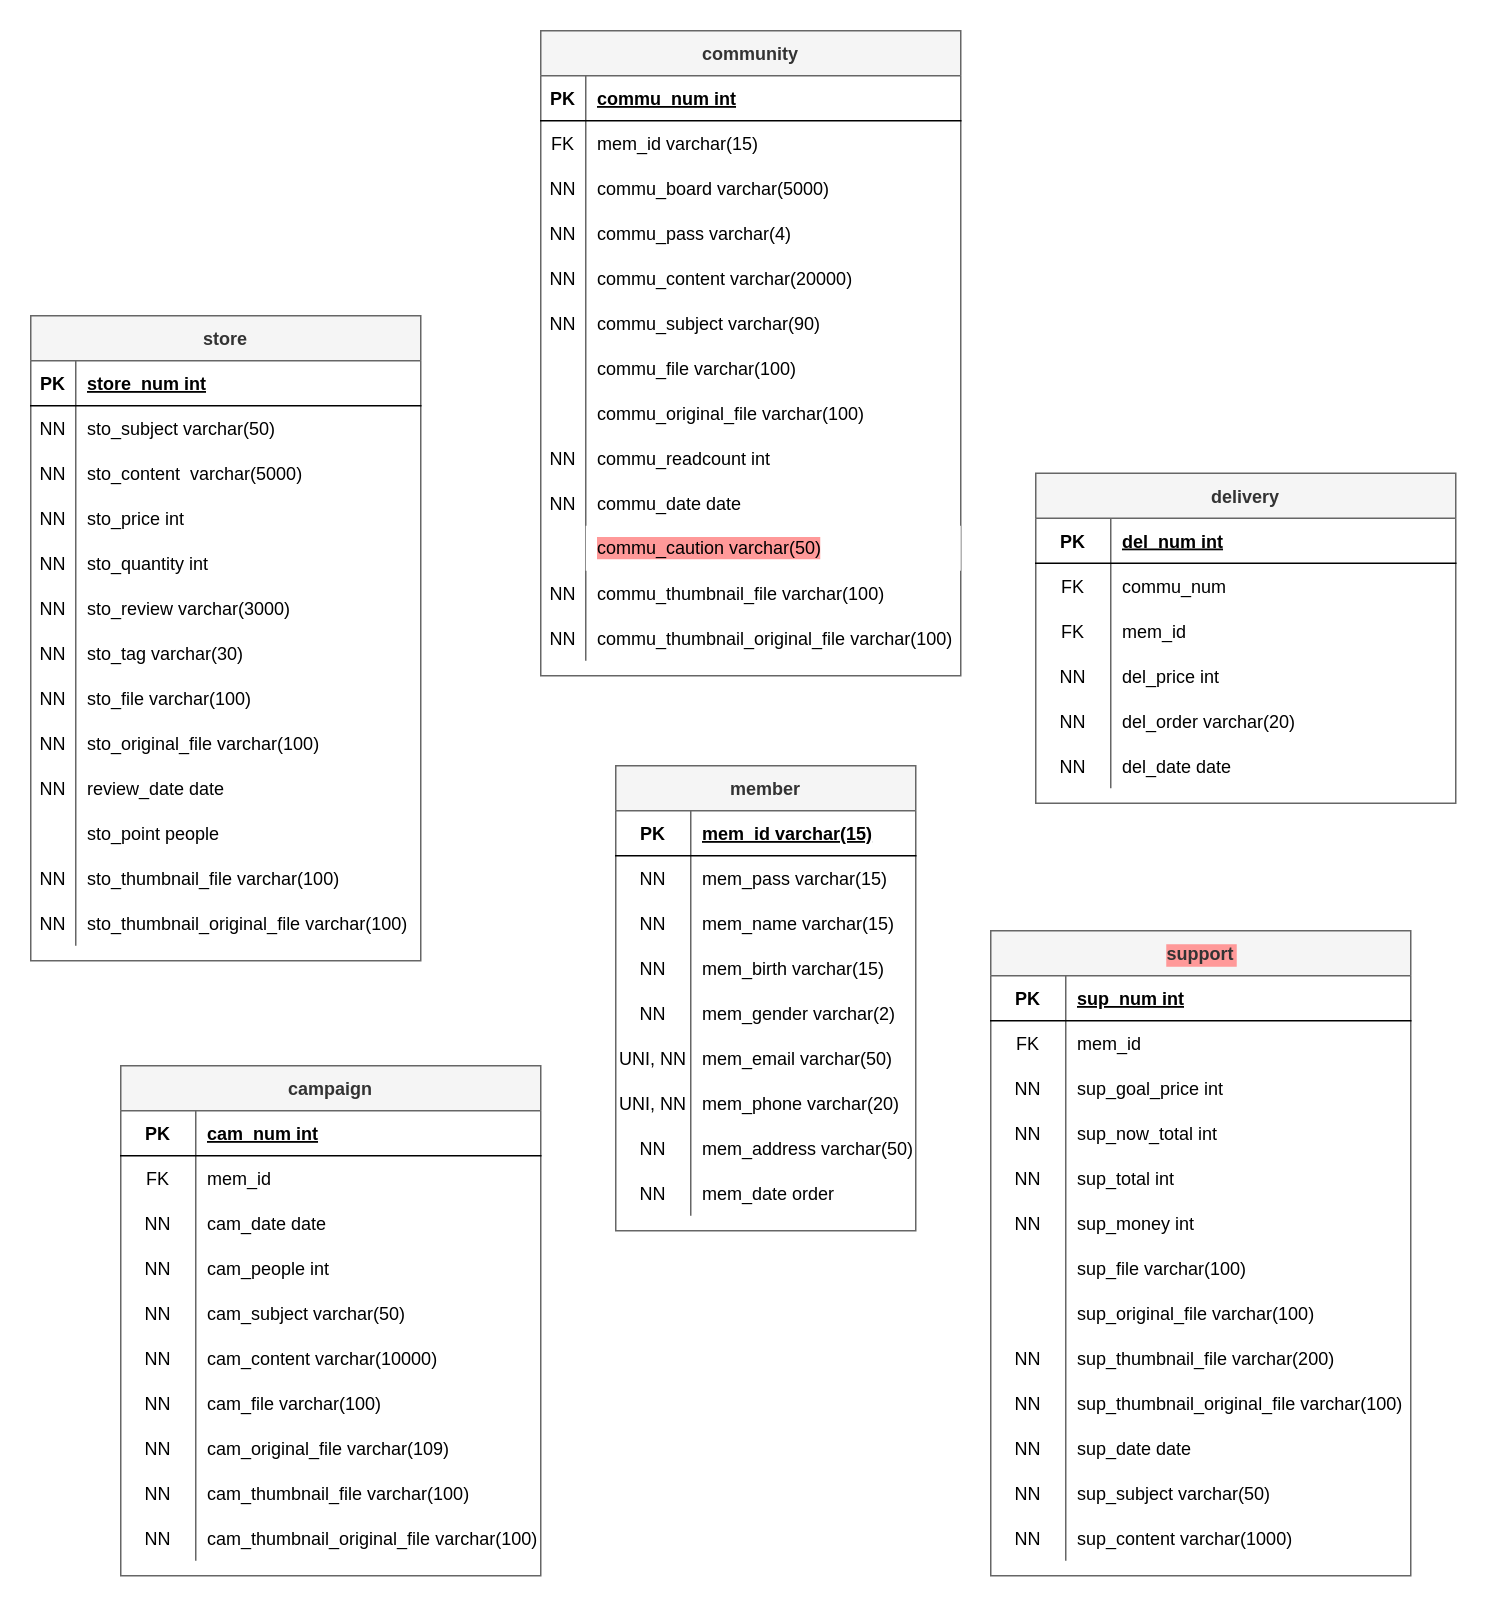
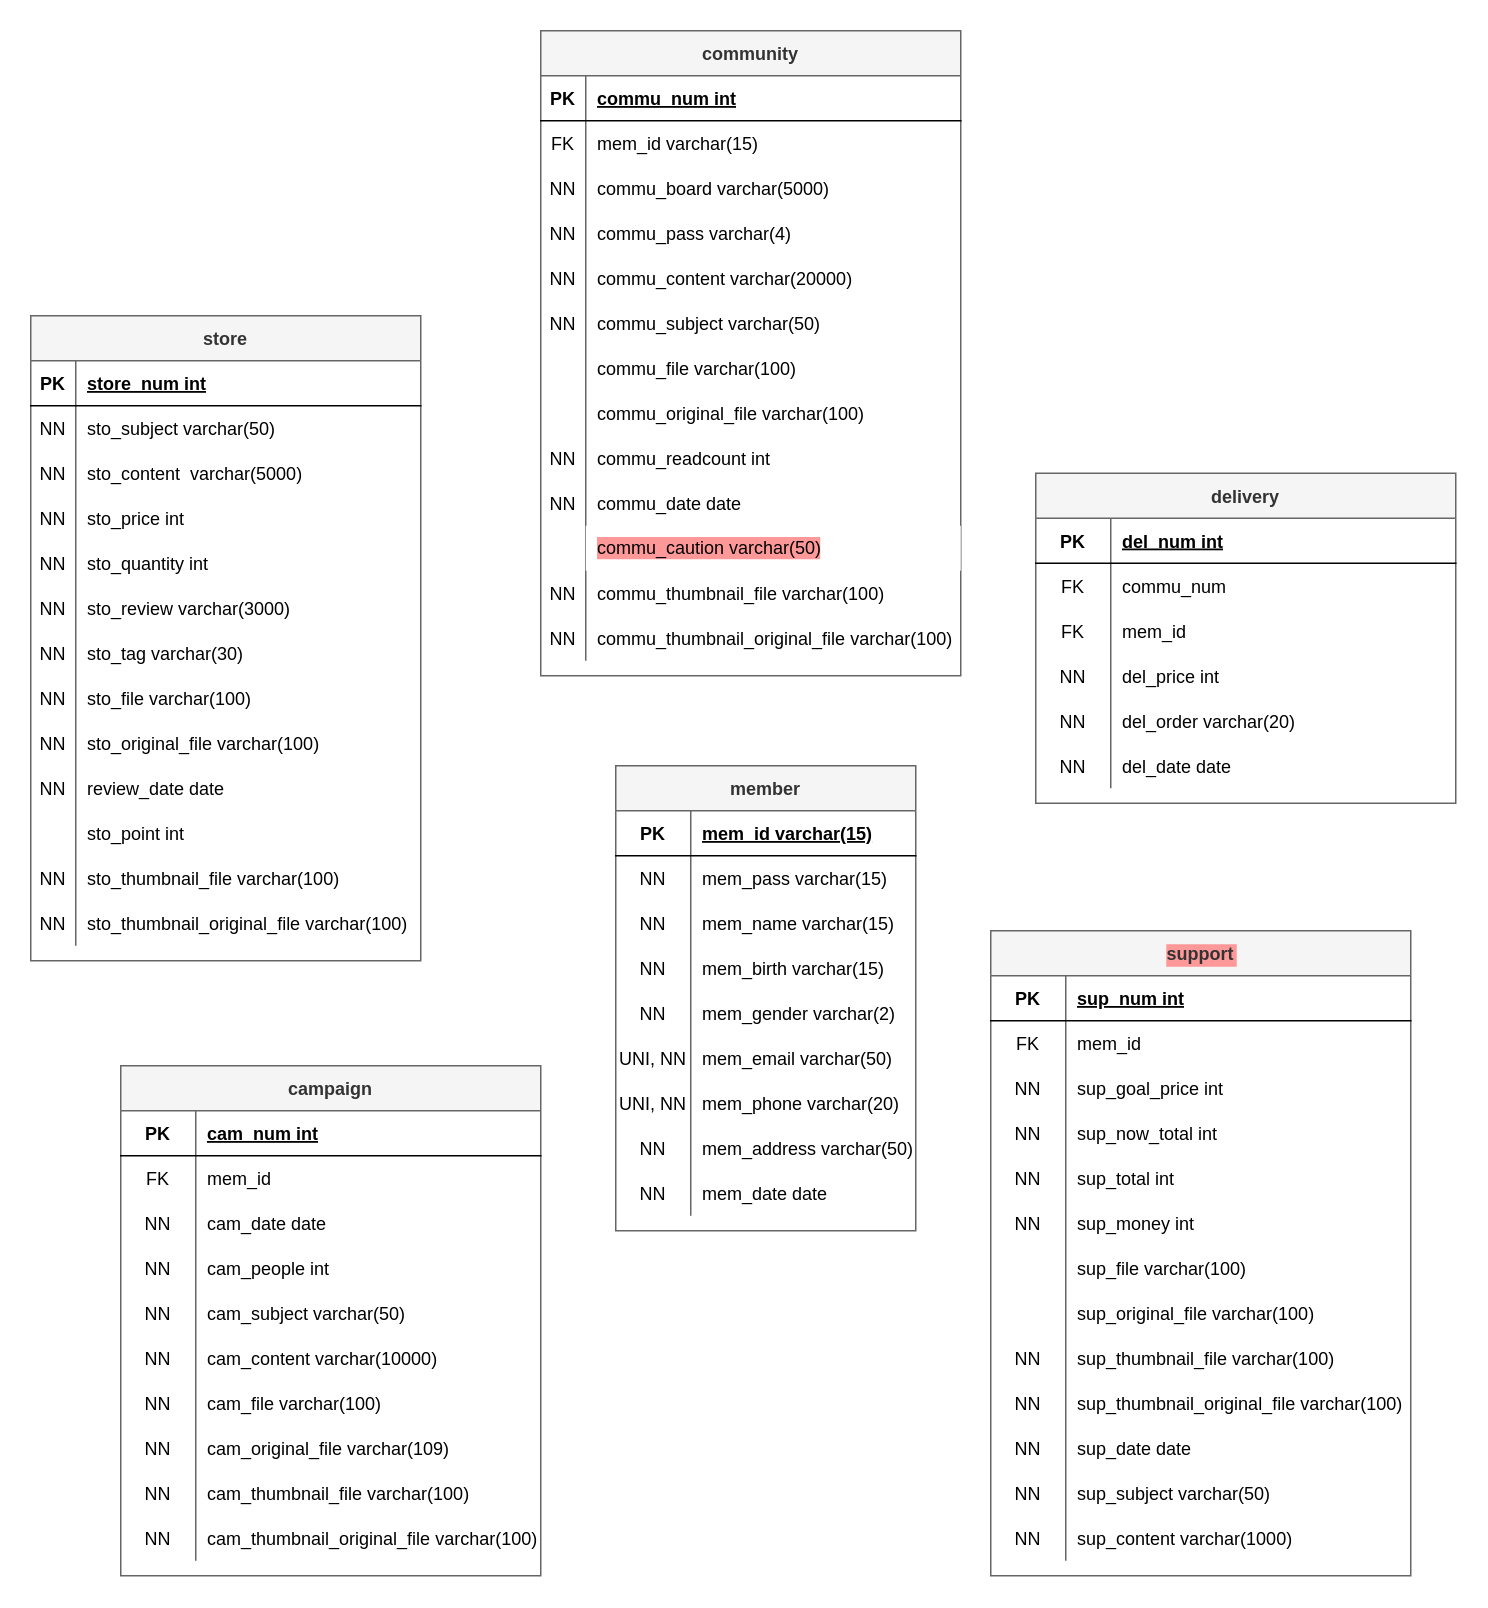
node "commu_subject varchar(90)": label "commu_subject varchar(90)" -> "commu_subject varchar(50)"
node "sto_point people": label "sto_point people" -> "sto_point int"
node "mem_date order": label "mem_date order" -> "mem_date date"
node "sup_thumbnail_file varchar(200)": label "sup_thumbnail_file varchar(200)" -> "sup_thumbnail_file varchar(100)"
